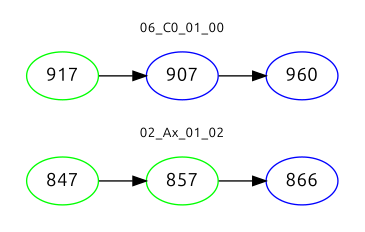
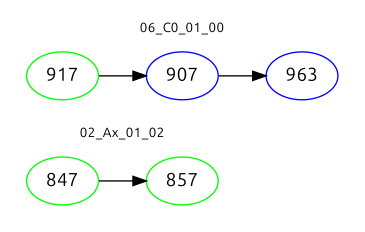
node "960": label "960" -> "963"
node "866": removed
